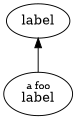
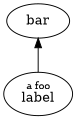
node "label": label "label" -> "bar"
